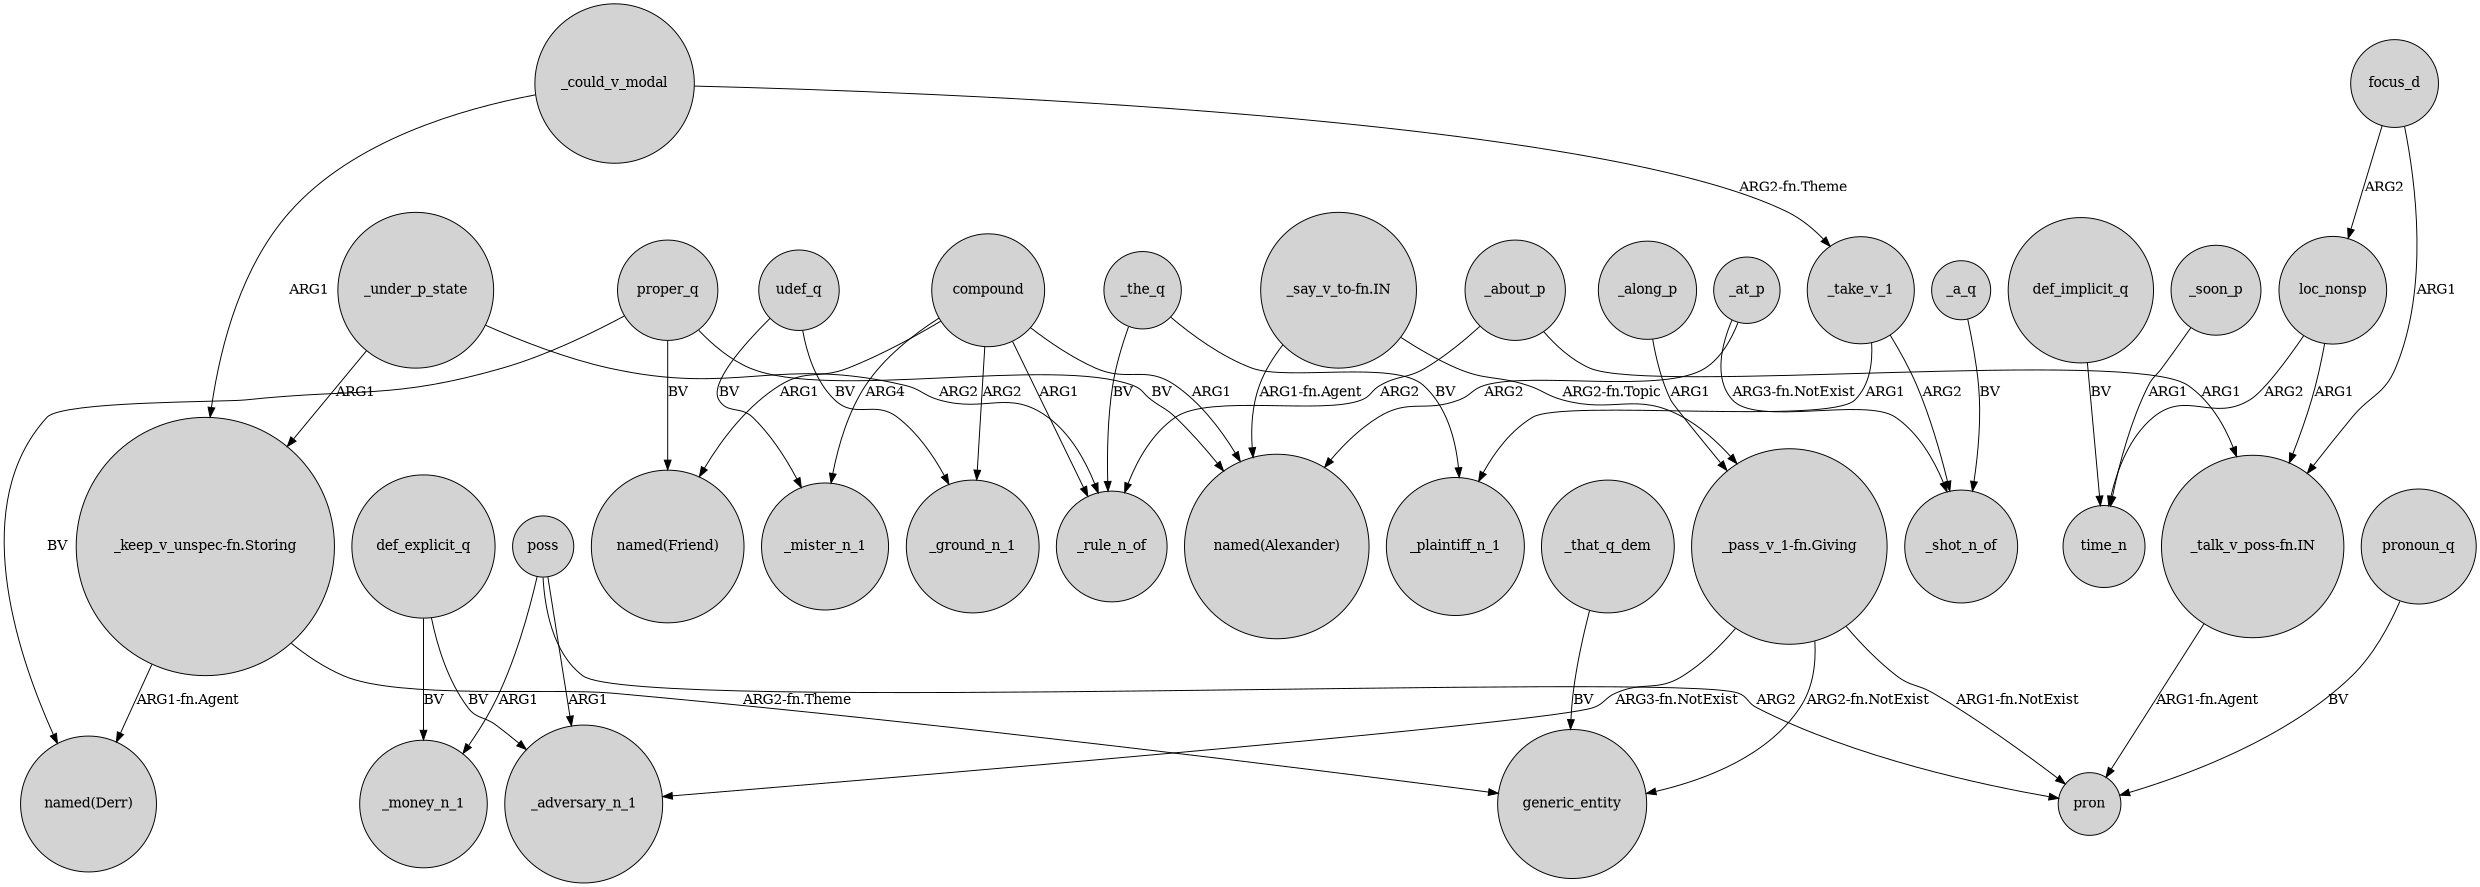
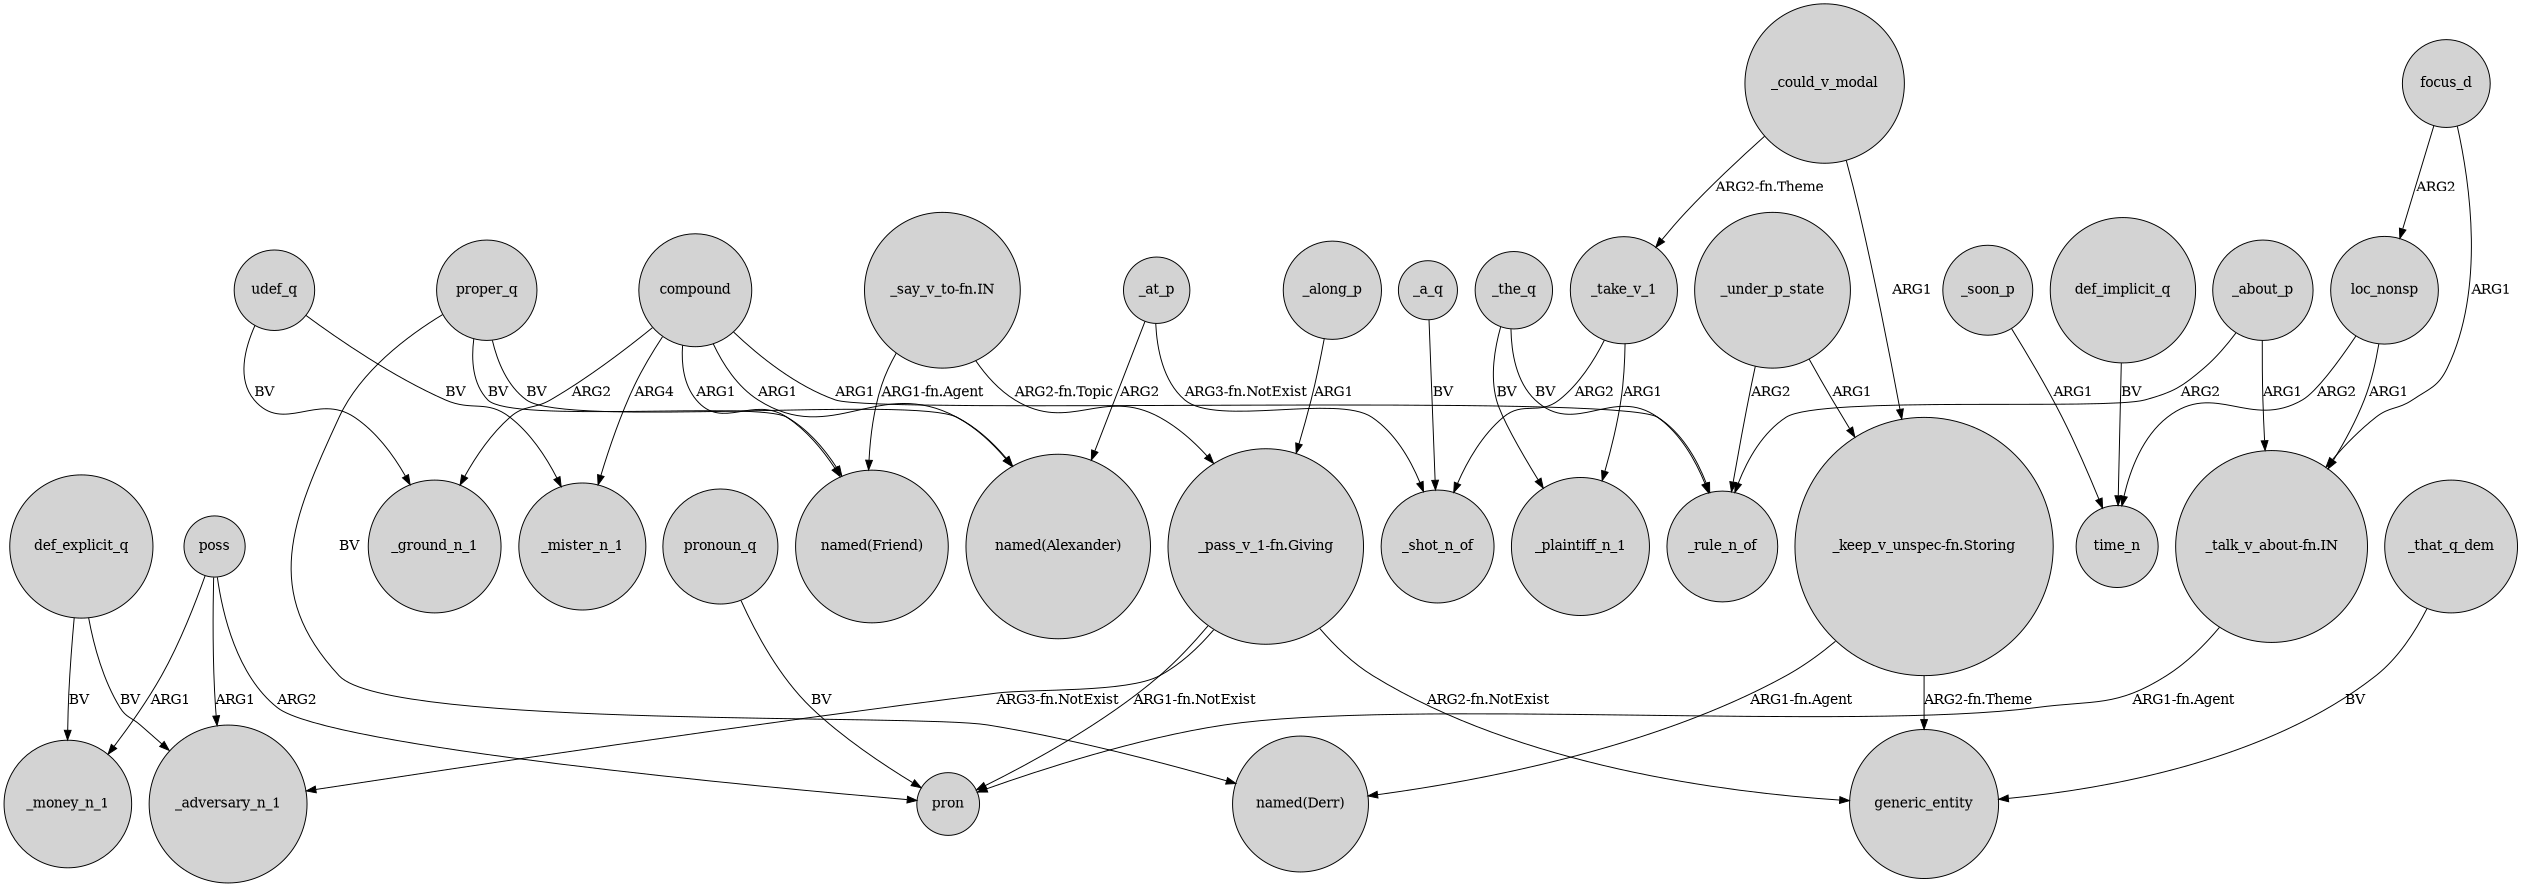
edge "_say_v_to-fn.IN" -> "named(Alexander)": now "_say_v_to-fn.IN" -> "named(Friend)"
node "_talk_v_poss-fn.IN": label "_talk_v_poss-fn.IN" -> "_talk_v_about-fn.IN"
